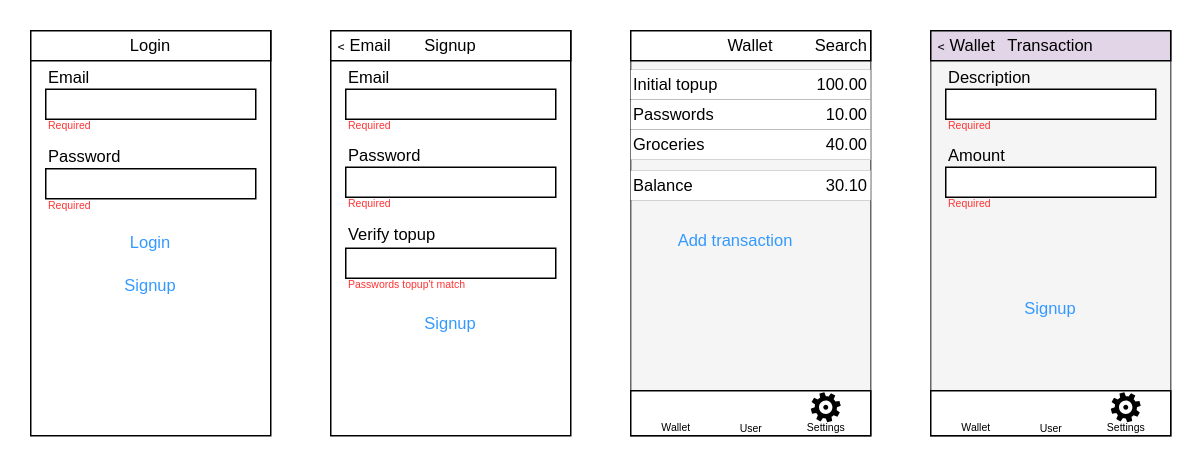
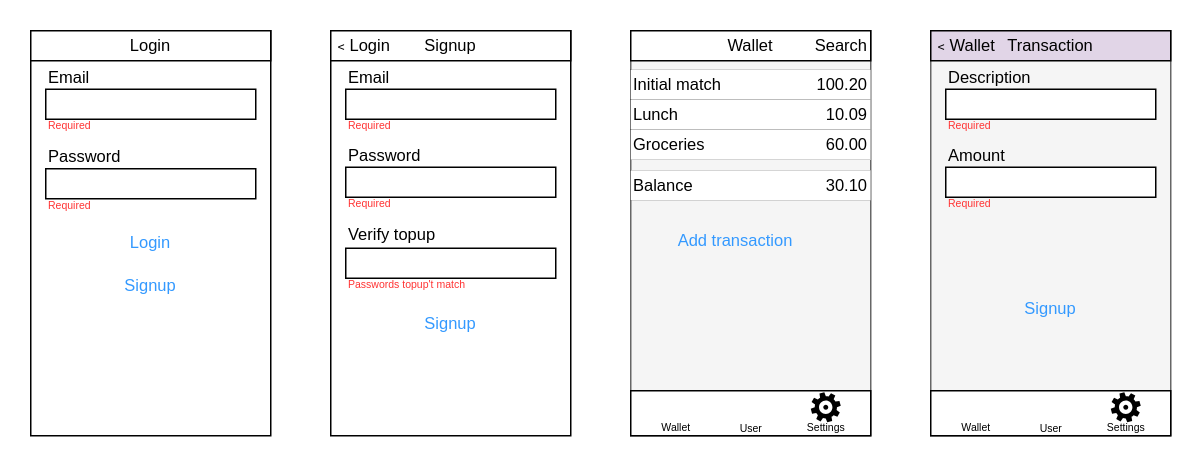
node "﹤Email": label "﹤Email" -> "﹤Login"
node "Initial topup": label "Initial topup" -> "Initial match"
node "100.00": label "100.00" -> "100.20"
node "Passwords": label "Passwords" -> "Lunch"
node "10.00": label "10.00" -> "10.09"
node "40.00": label "40.00" -> "60.00"
